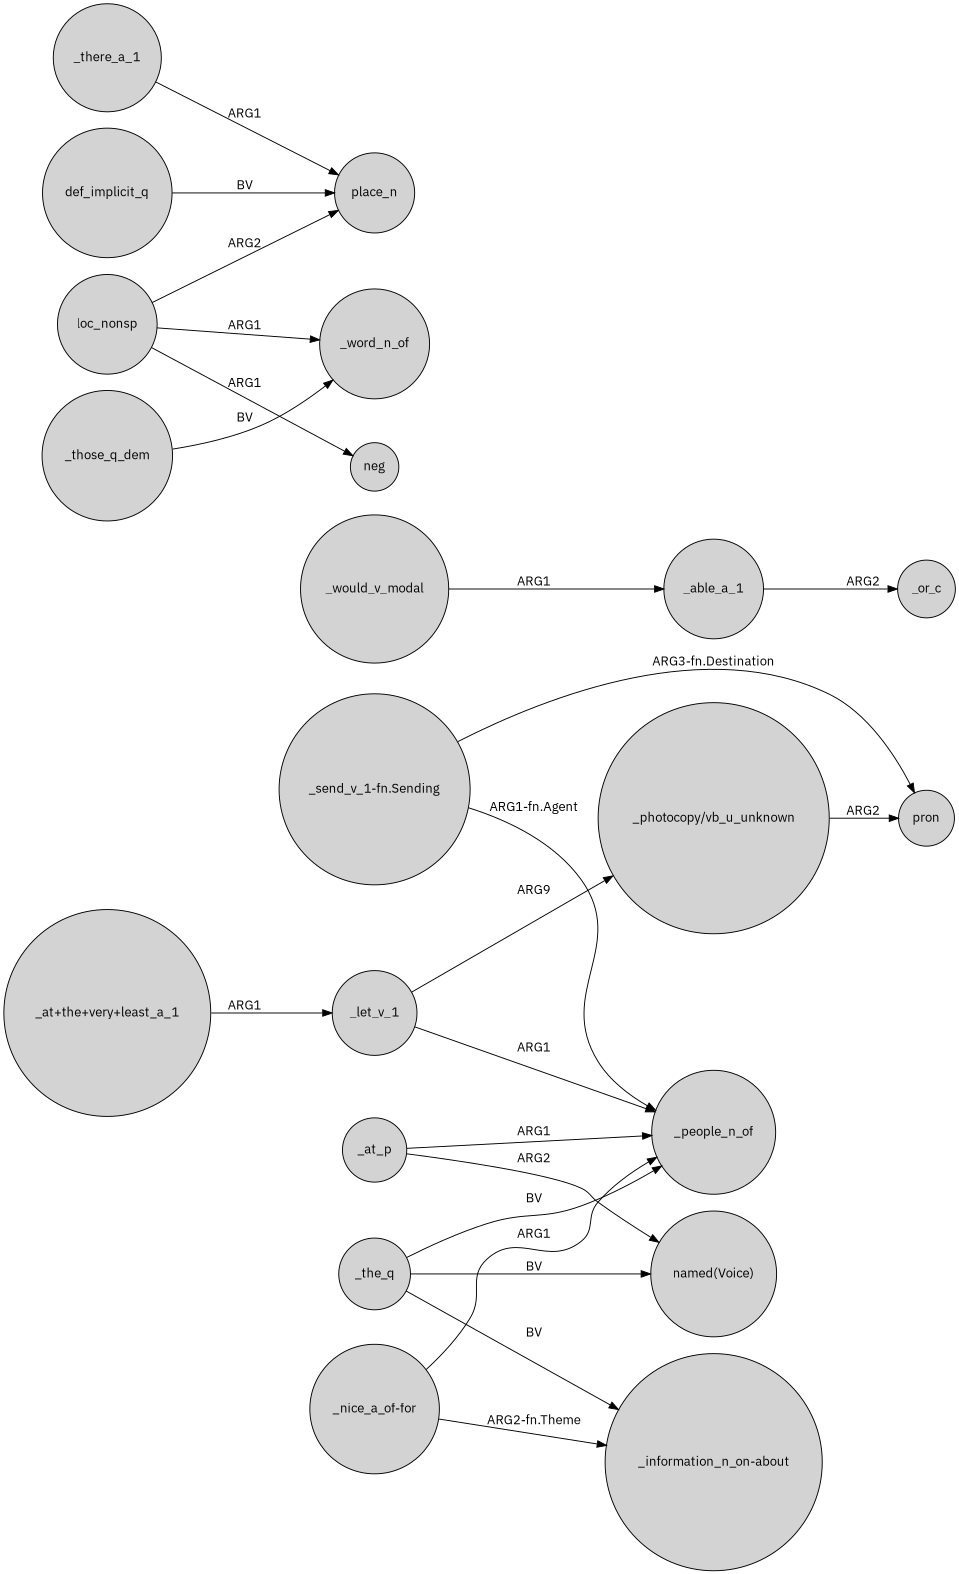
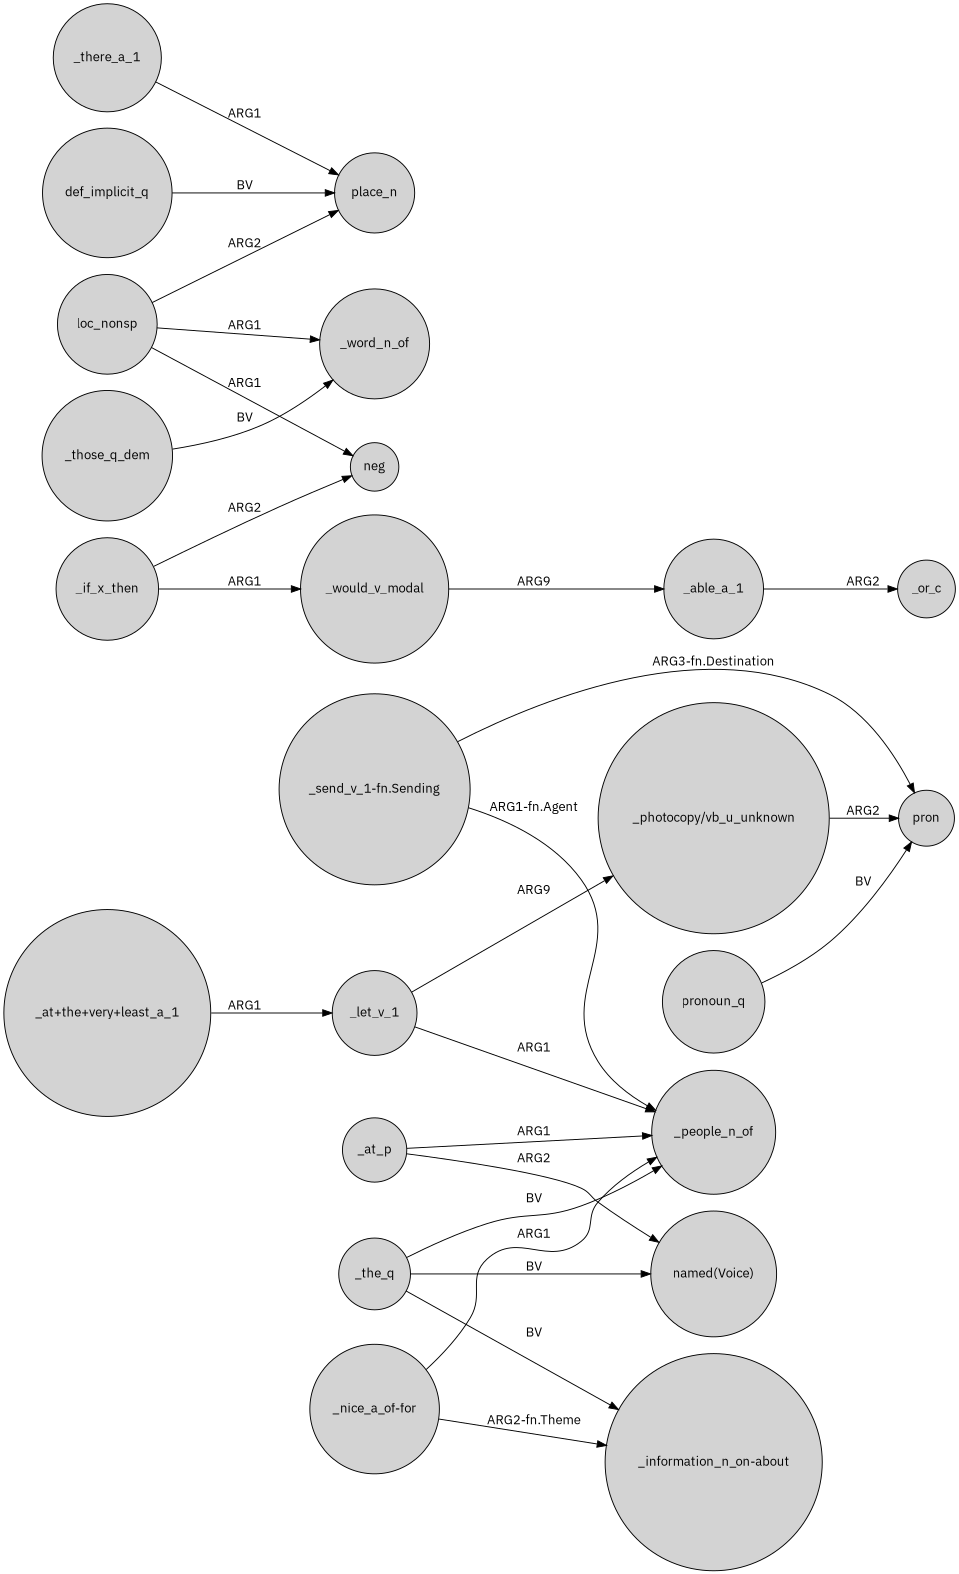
edge "_would_v_modal" -> "_able_a_1": label "ARG1" -> "ARG9"
node "_if_x_then": added
node "pronoun_q": added
